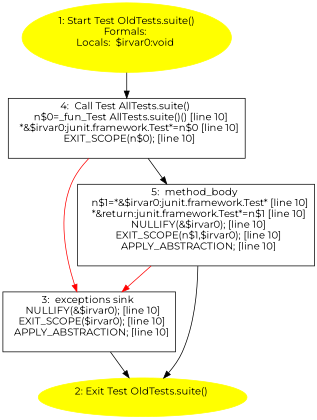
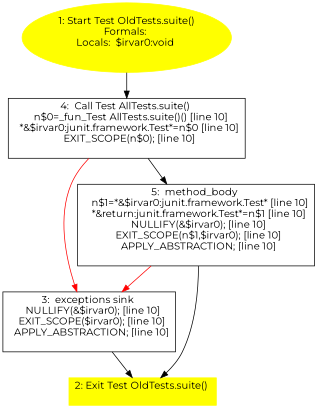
node "2: Exit Test OldTests.suite()": shape ellipse -> box
